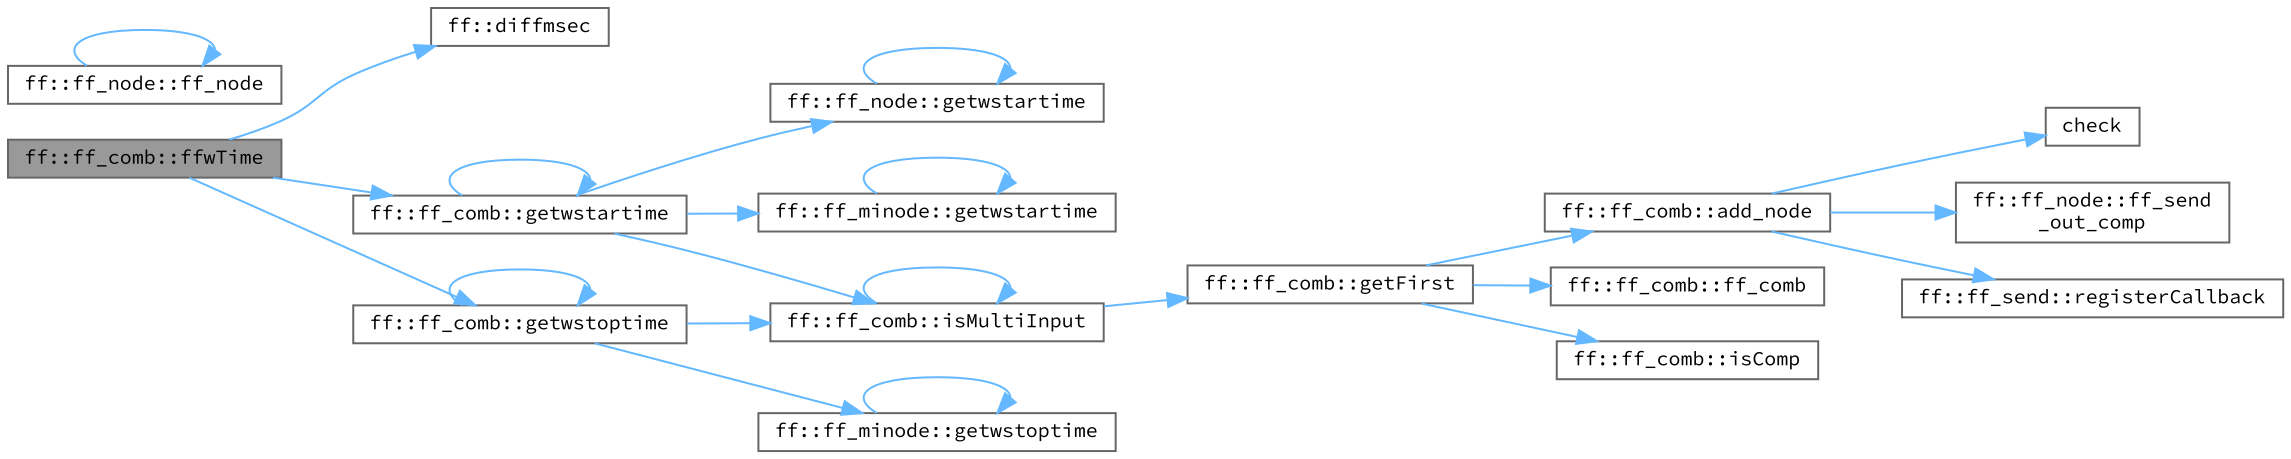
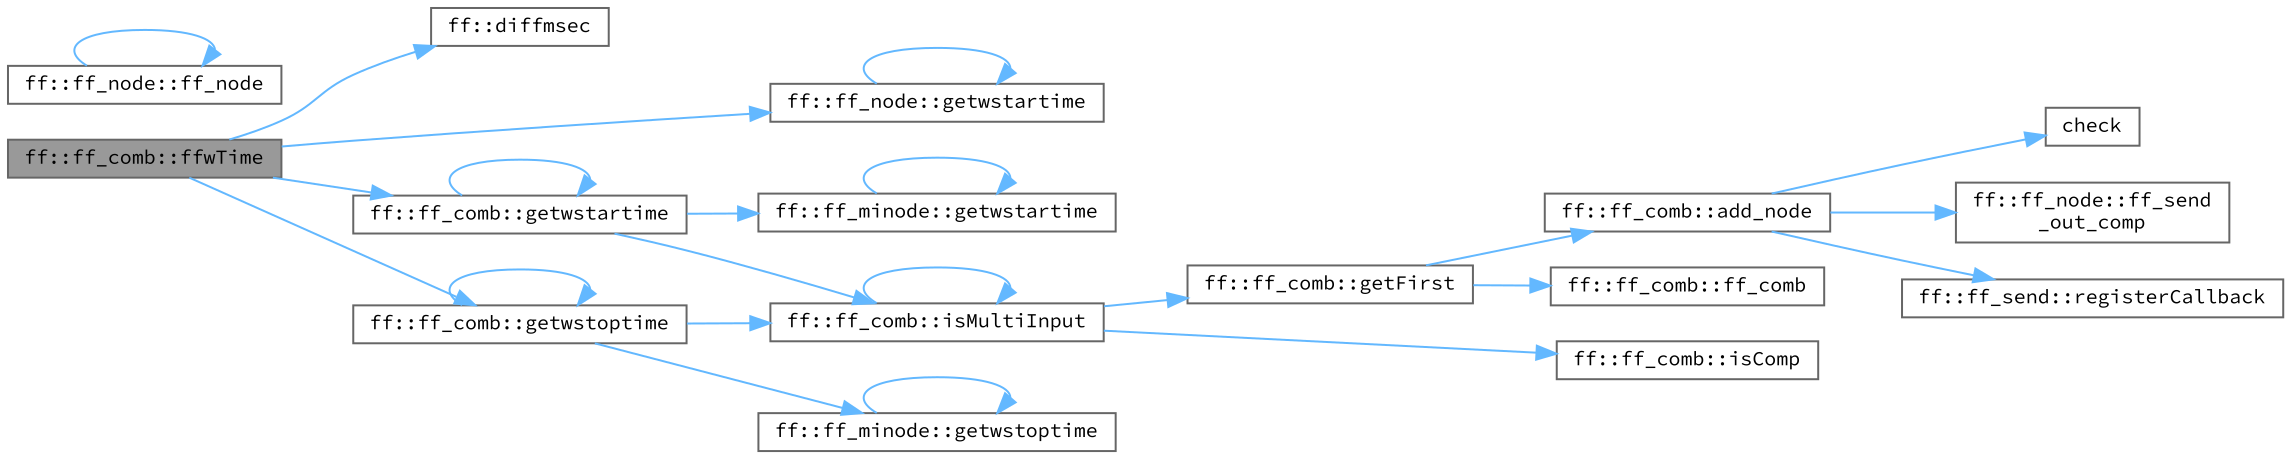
edge "ff::ff_comb::getwstartime" -> "ff::ff_node::getwstartime": now "ff::ff_comb::ffwTime" -> "ff::ff_node::getwstartime"
edge "ff::ff_comb::getFirst" -> "ff::ff_comb::isComp": now "ff::ff_comb::isMultiInput" -> "ff::ff_comb::isComp"
